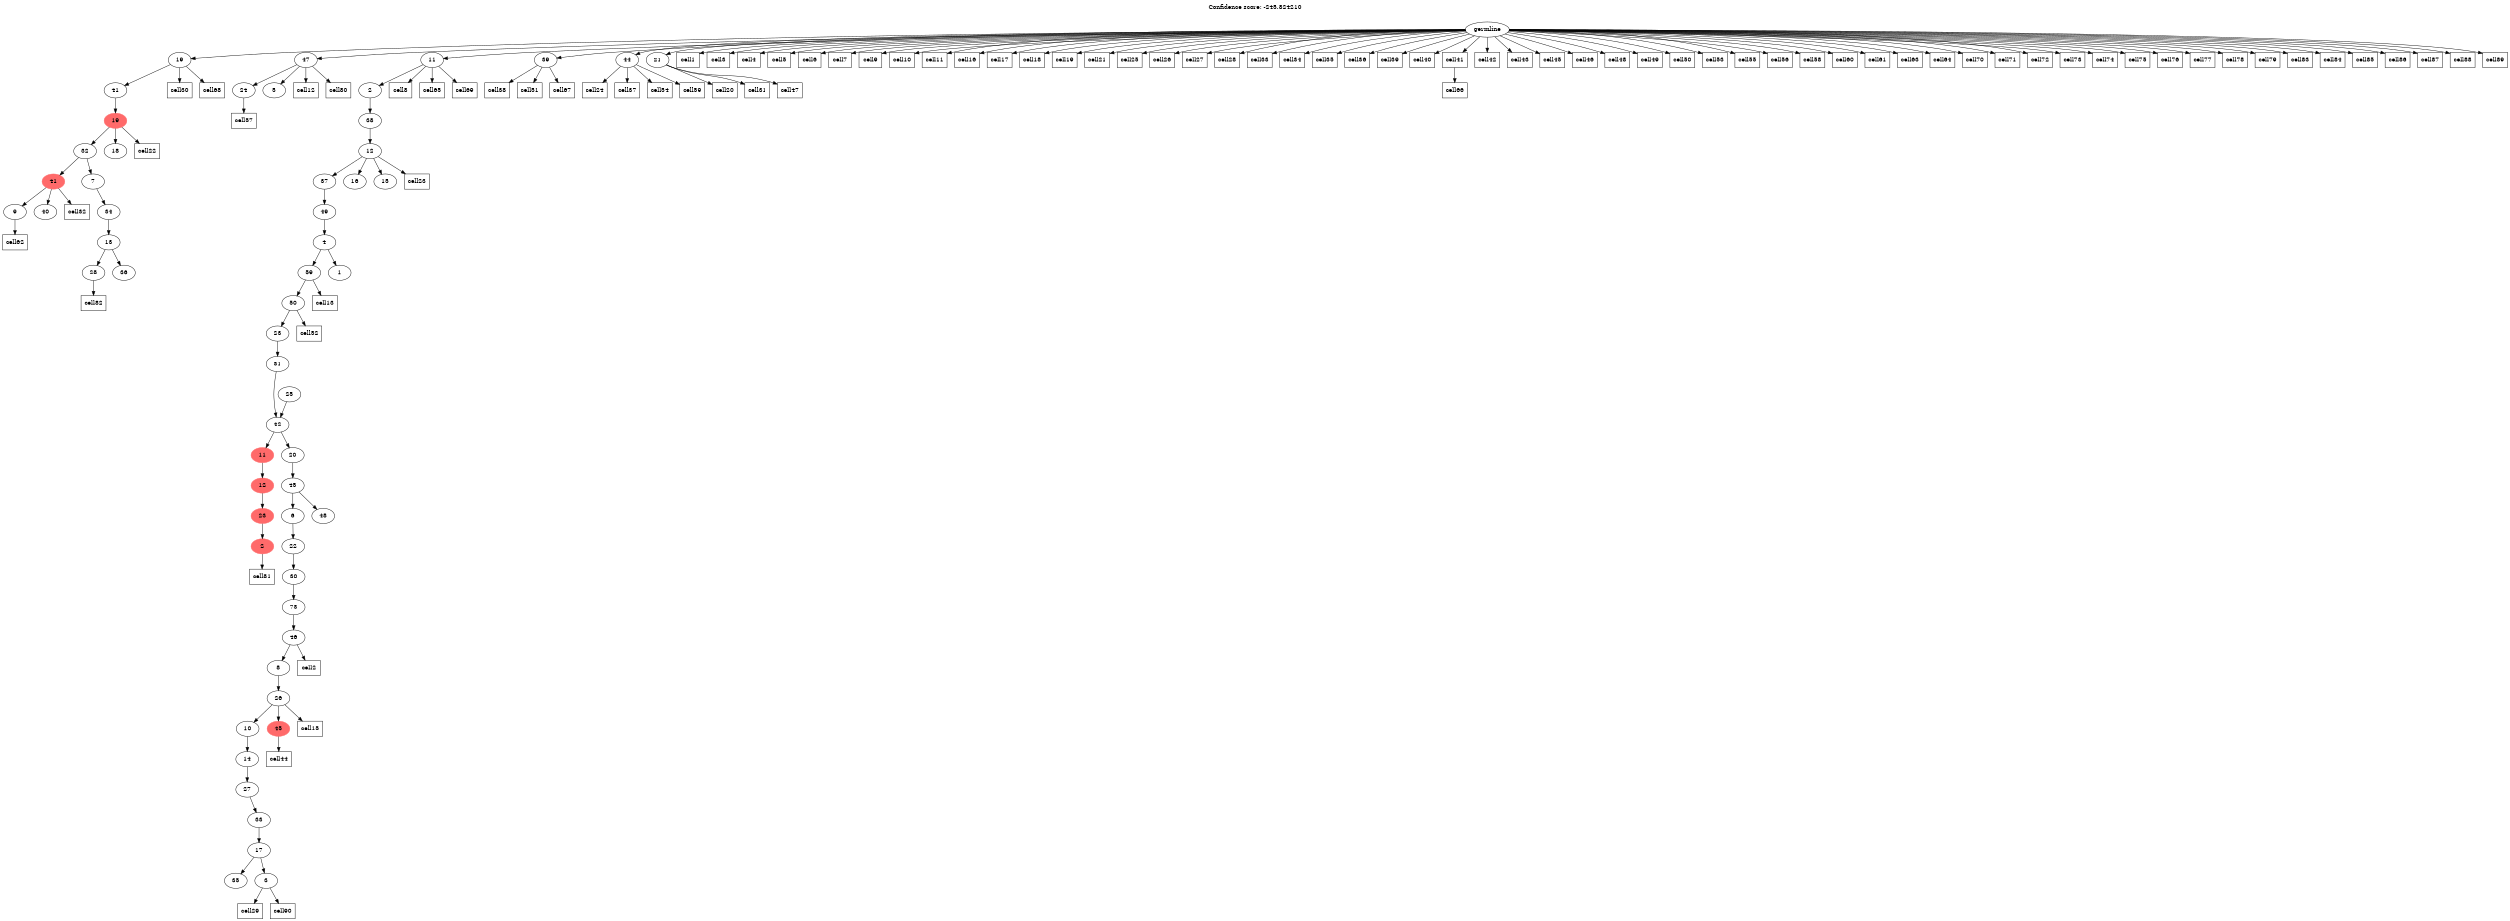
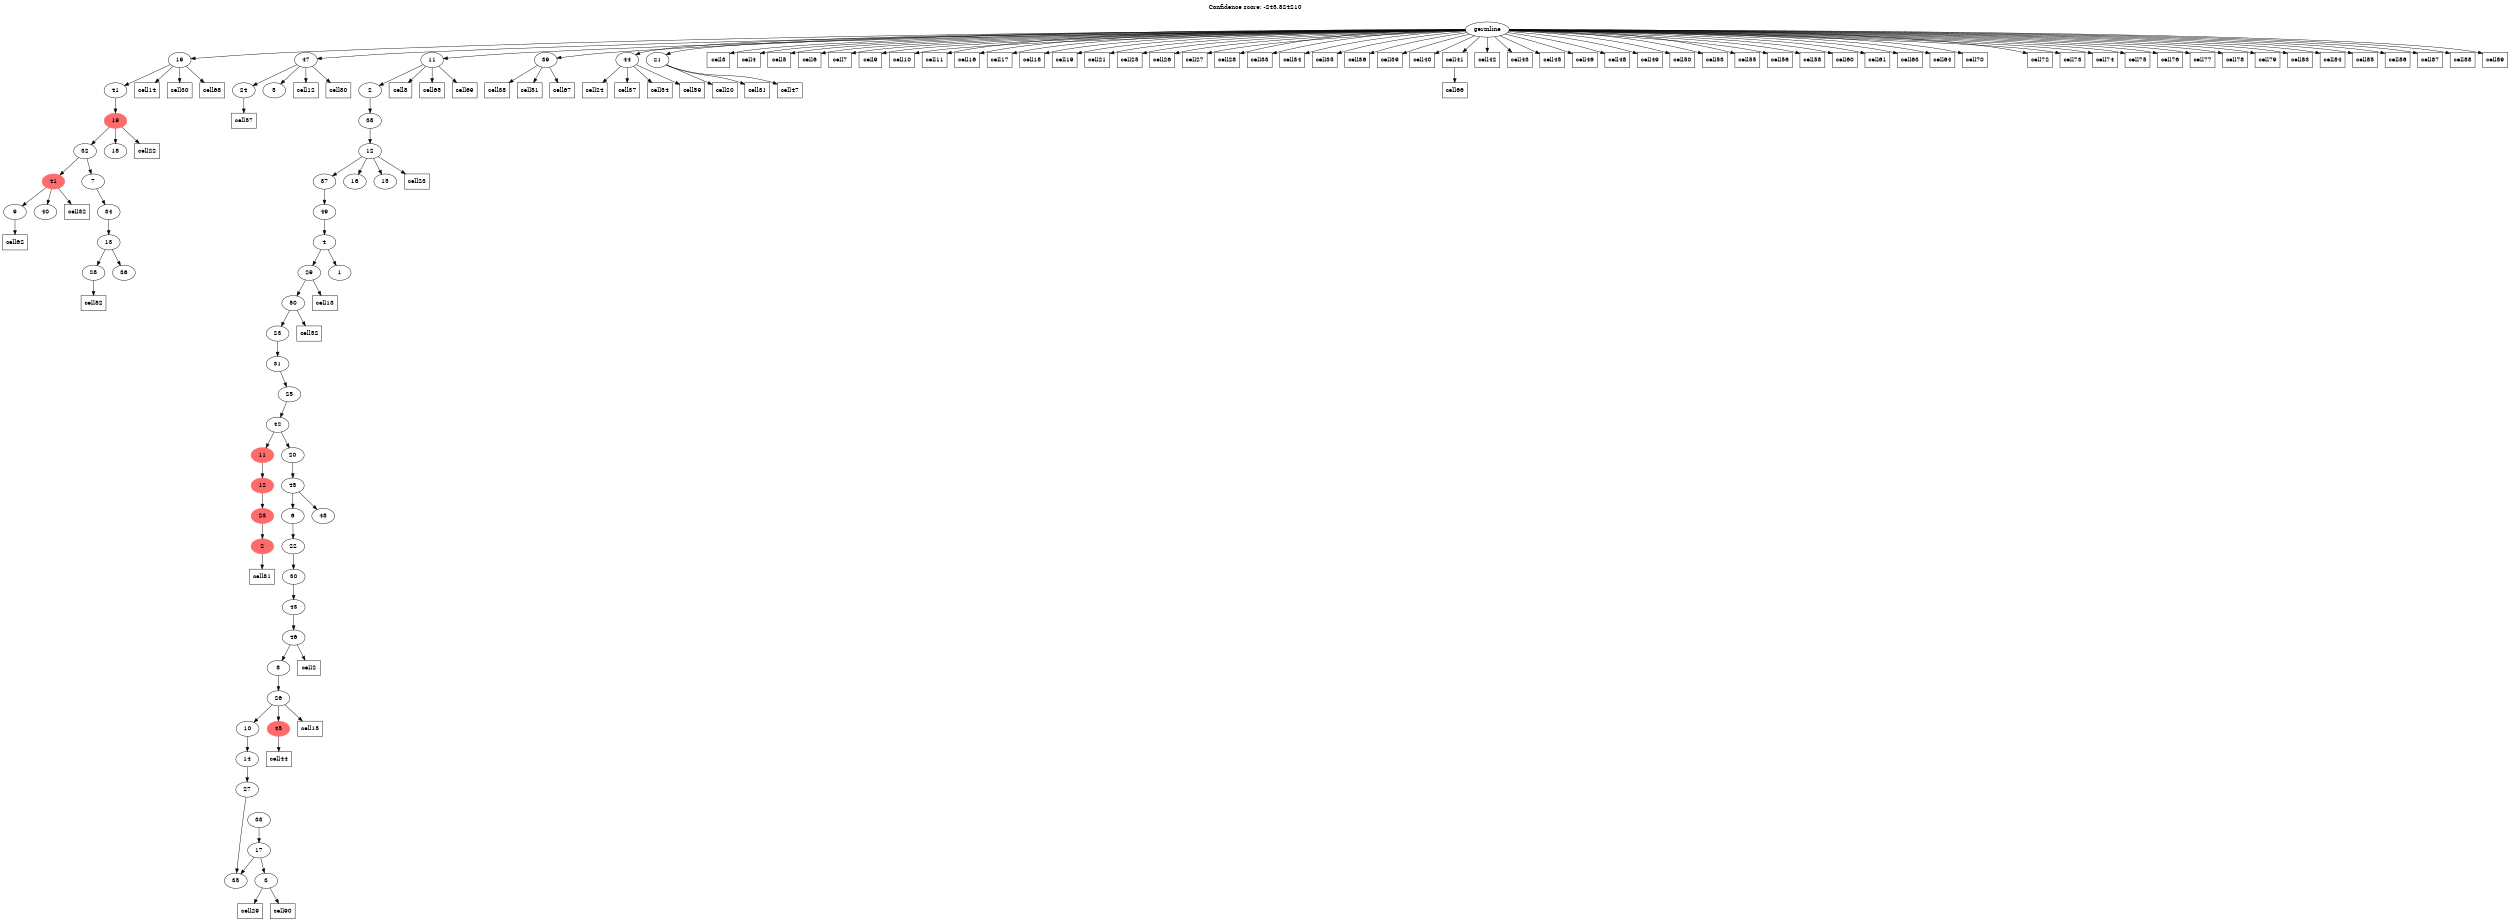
node "cell1": removed
node "cell71": removed
node "cell14": added
node "59": label "59" -> "29"
edge "31" -> "42": now "31" -> "25"
node "73": label "73" -> "43"
edge "27" -> "33": now "27" -> "35"
